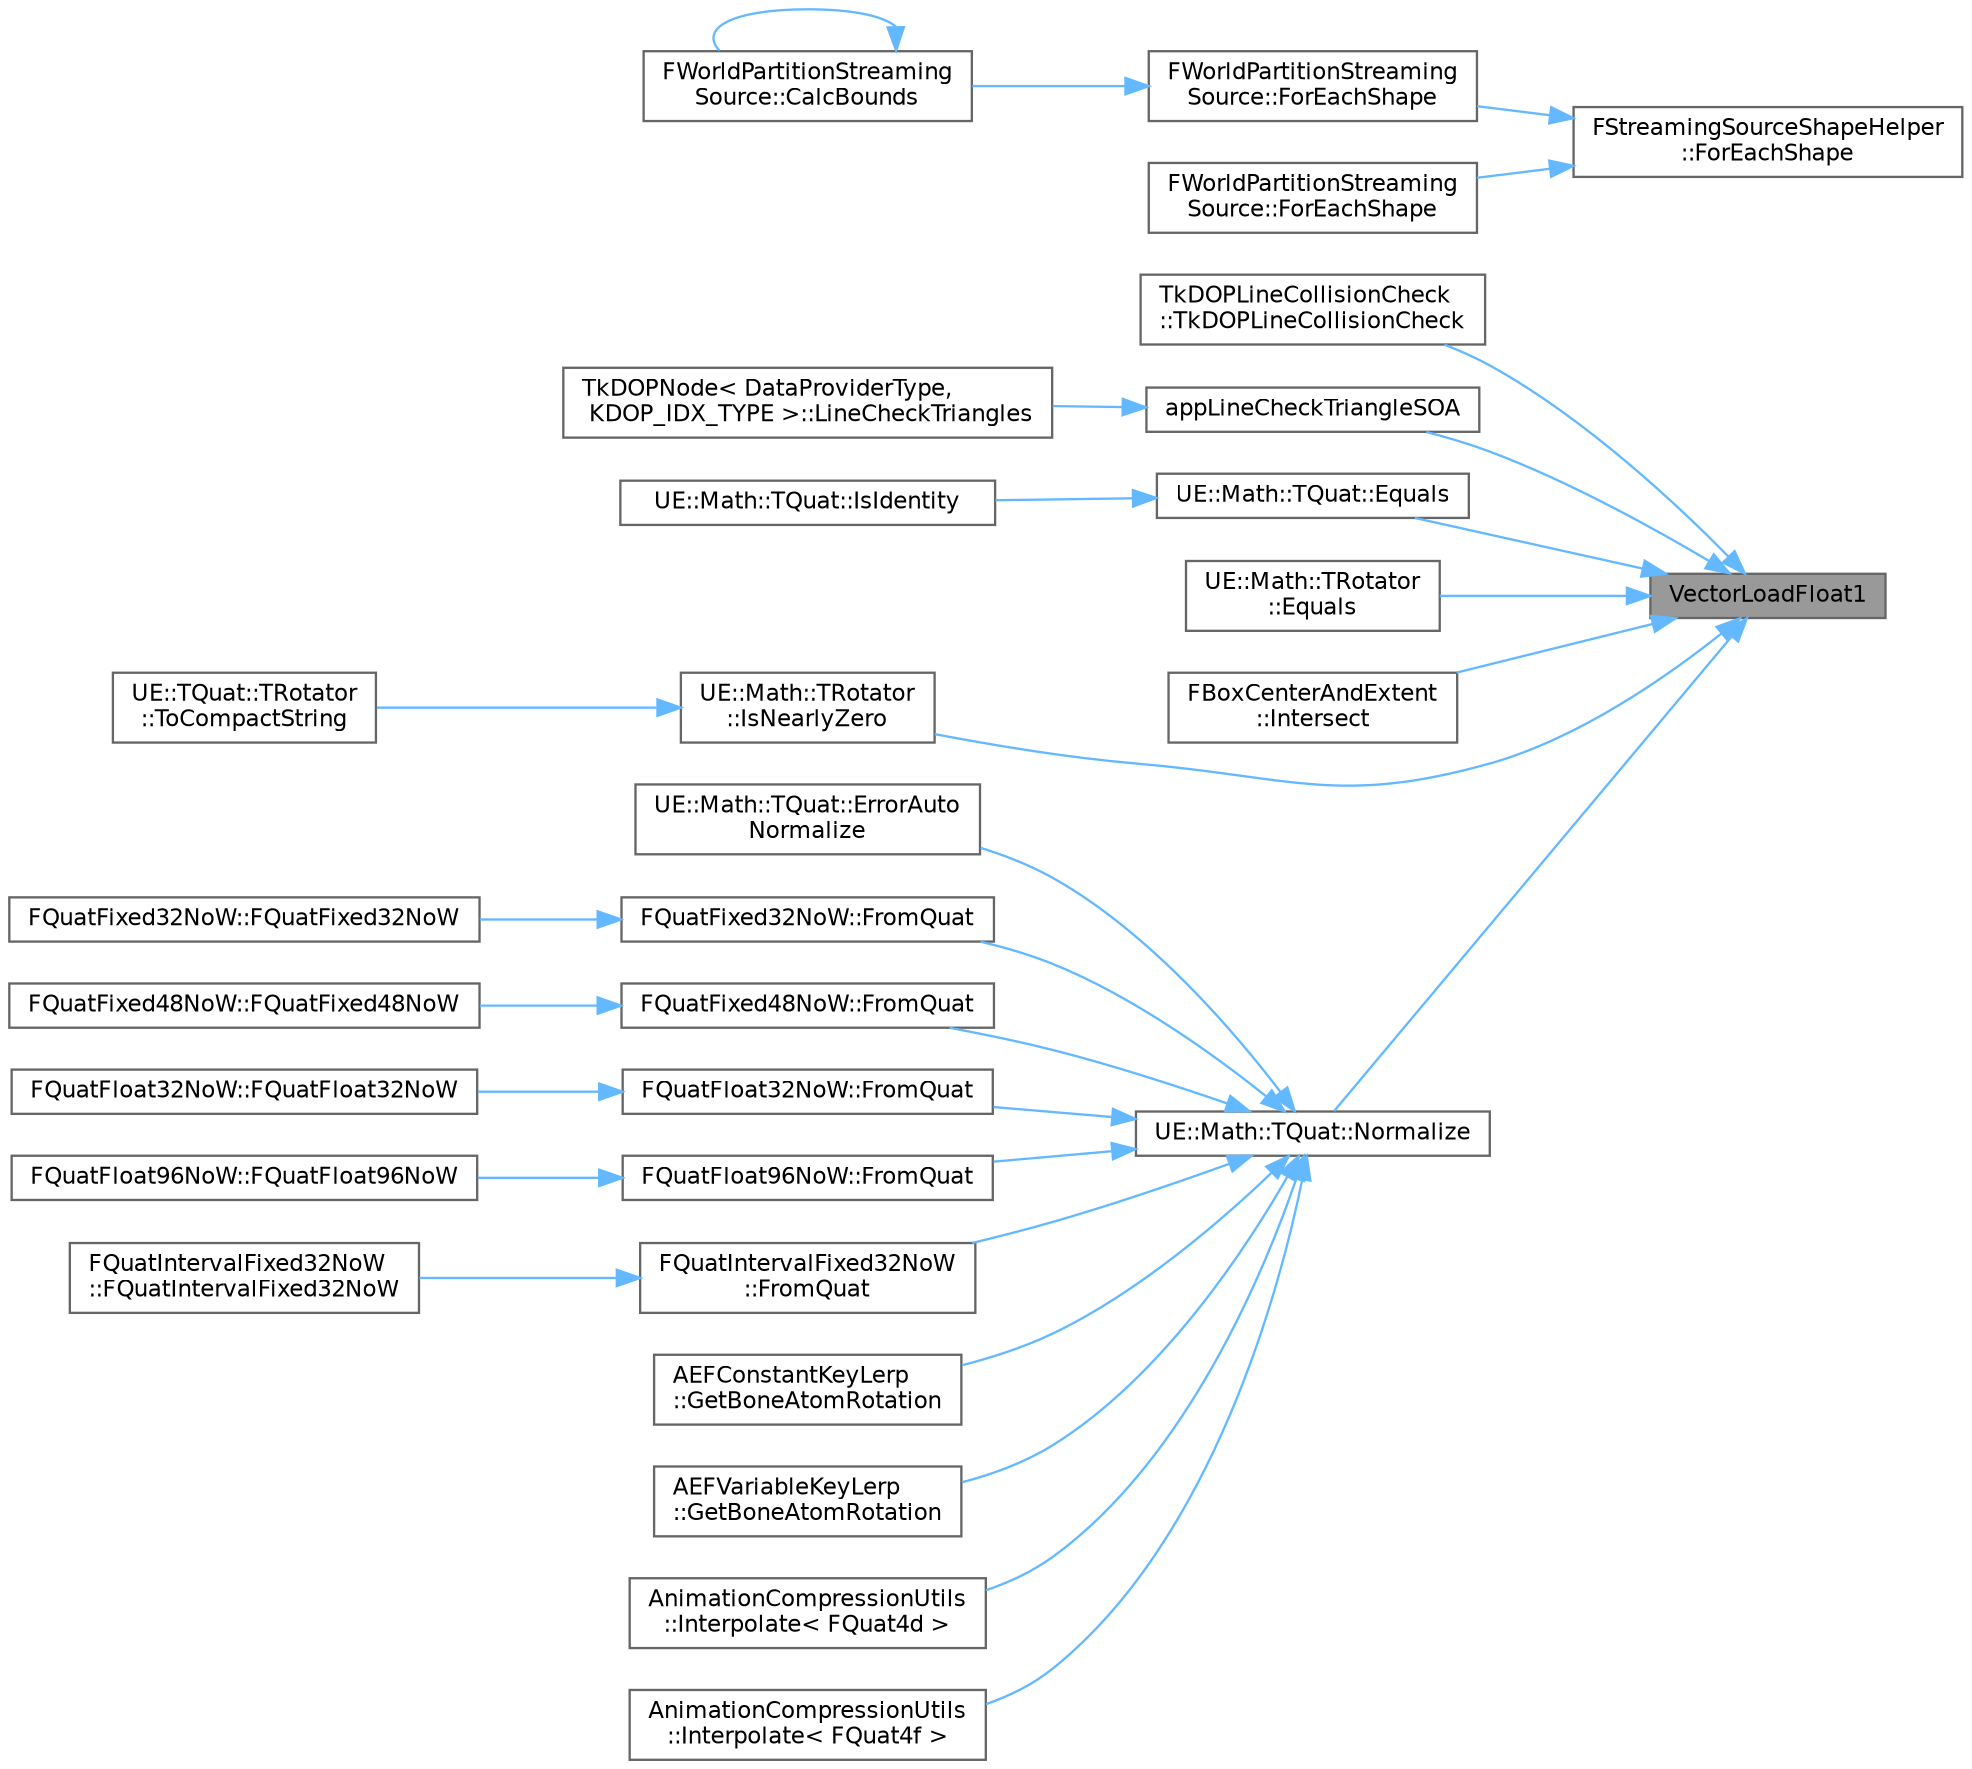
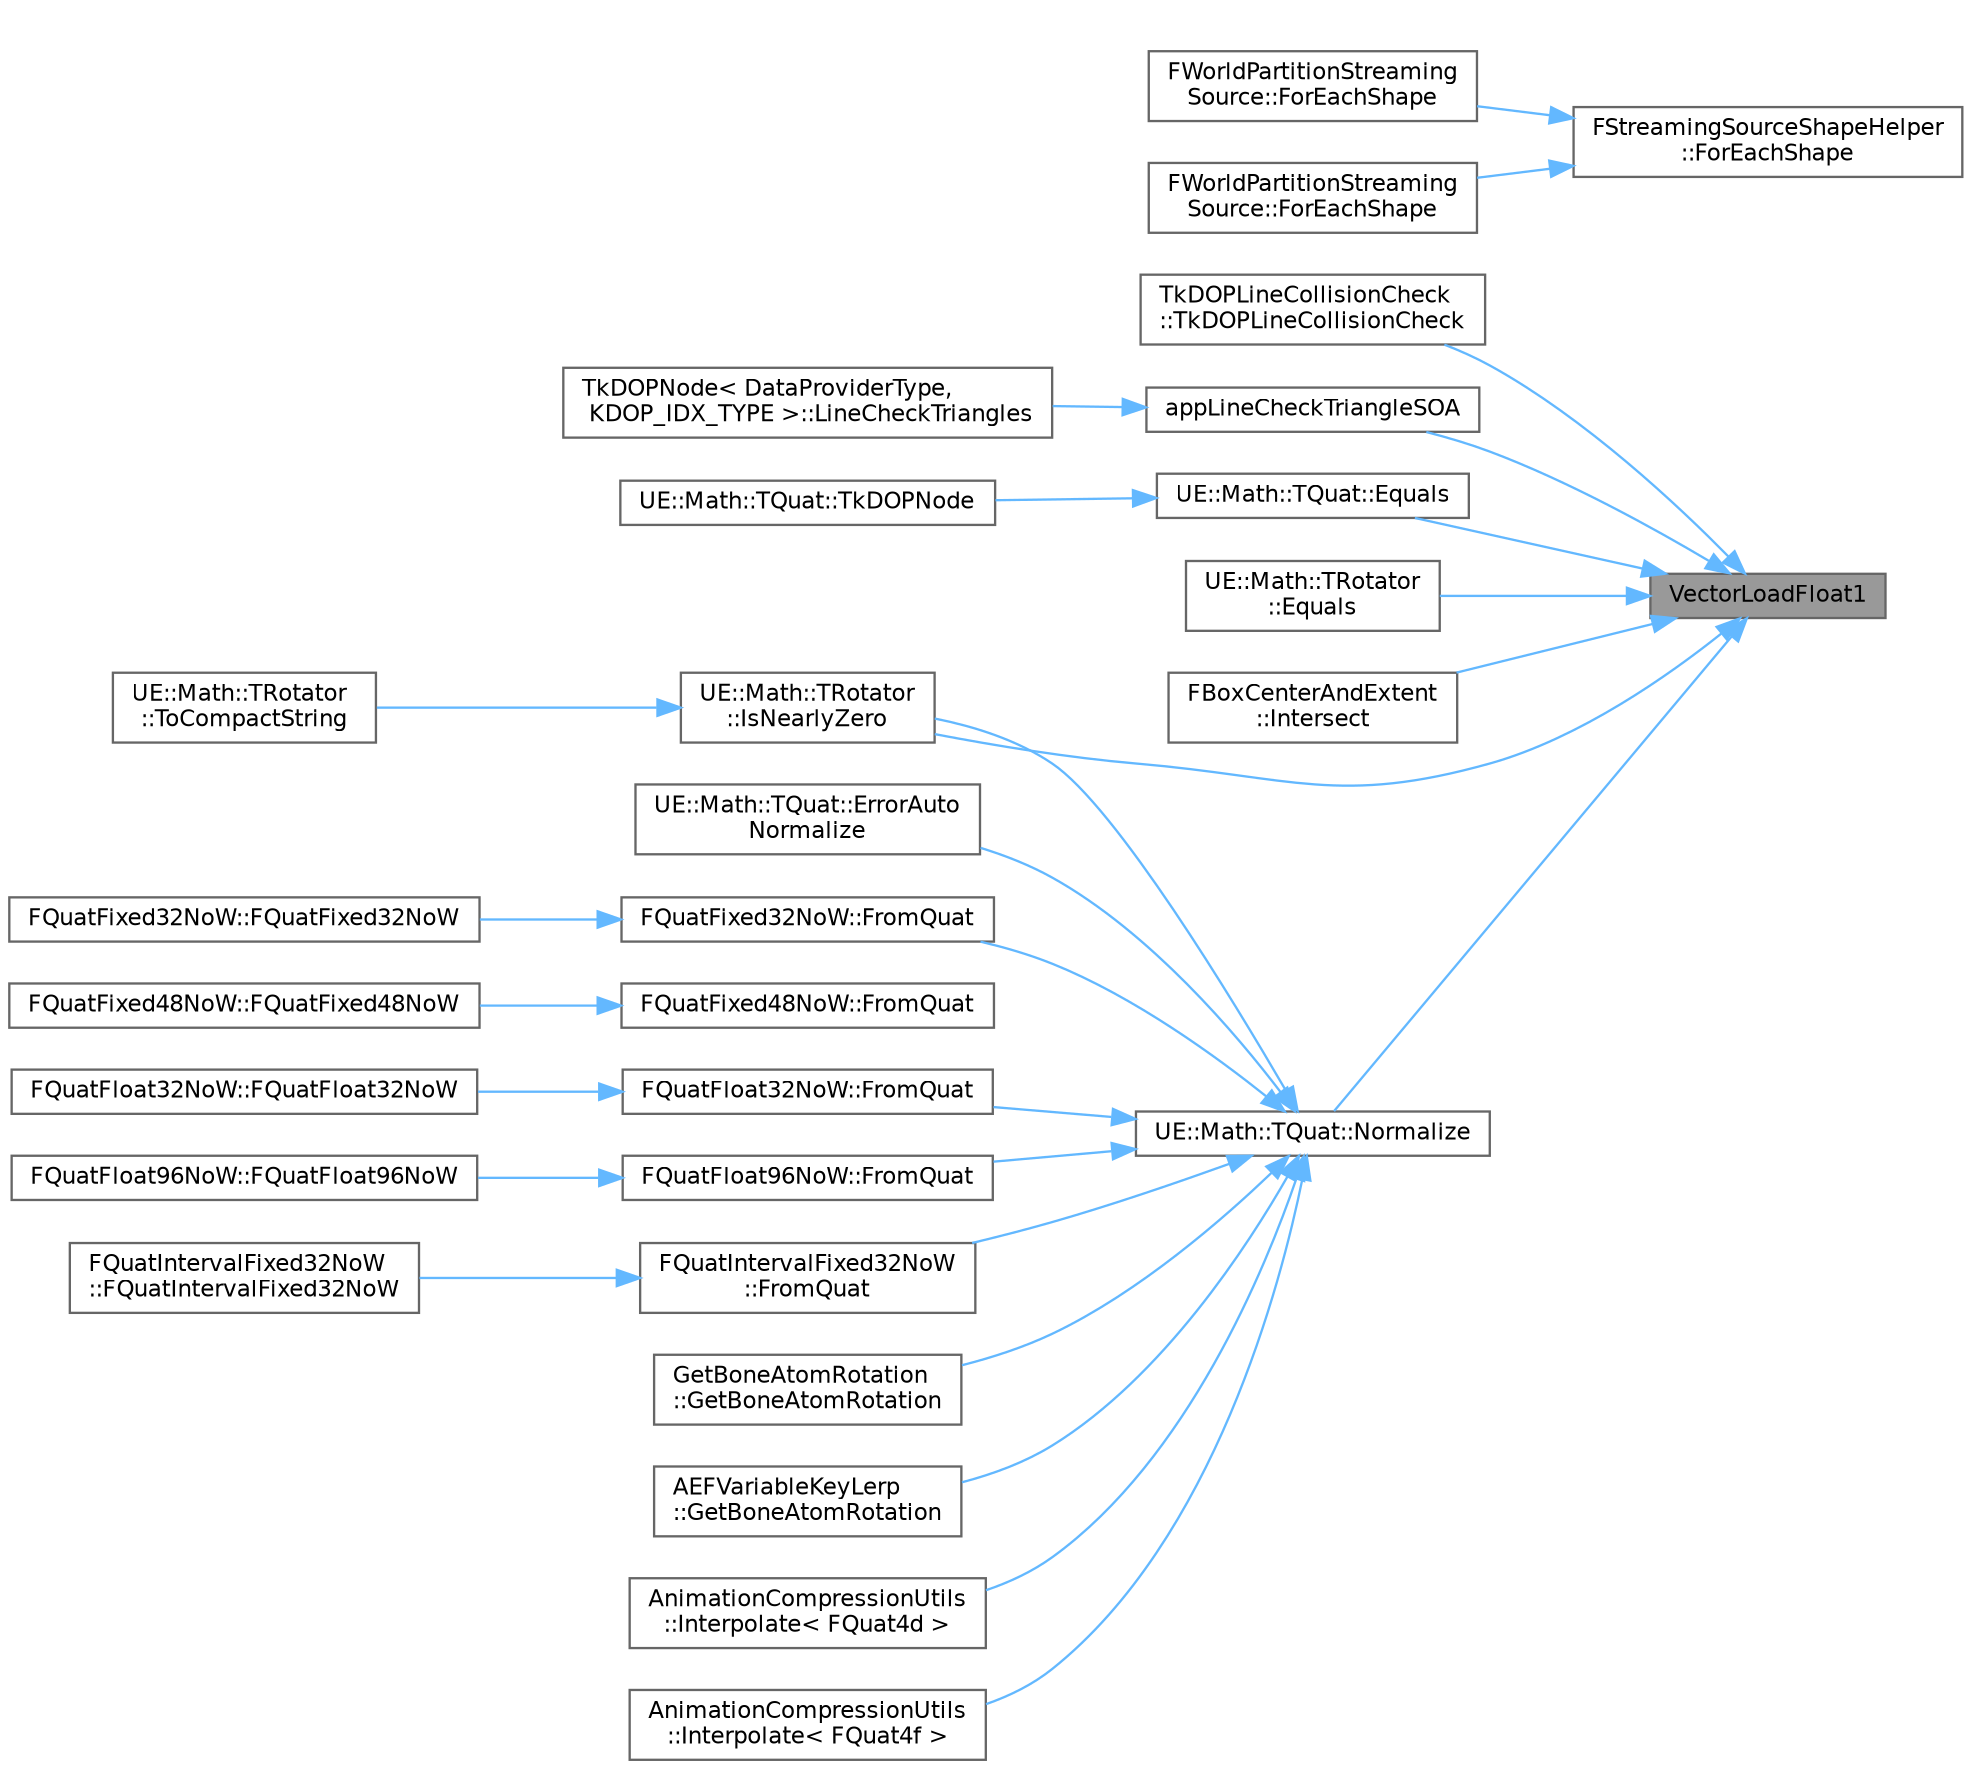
node "FWorldPartitionStreaming Source::CalcBounds": removed
node "UE::Math::TQuat::IsIdentity": label "UE::Math::TQuat::IsIdentity" -> "UE::Math::TQuat::TkDOPNode"
node "UE::TQuat::TRotator ::ToCompactString": label "UE::TQuat::TRotator ::ToCompactString" -> "UE::Math::TRotator ::ToCompactString"
edge "FQuatFixed48NoW::FromQuat" -> "UE::Math::TQuat::Normalize": now "UE::Math::TRotator ::IsNearlyZero" -> "UE::Math::TQuat::Normalize"
node "AEFConstantKeyLerp ::GetBoneAtomRotation": label "AEFConstantKeyLerp ::GetBoneAtomRotation" -> "GetBoneAtomRotation ::GetBoneAtomRotation"
